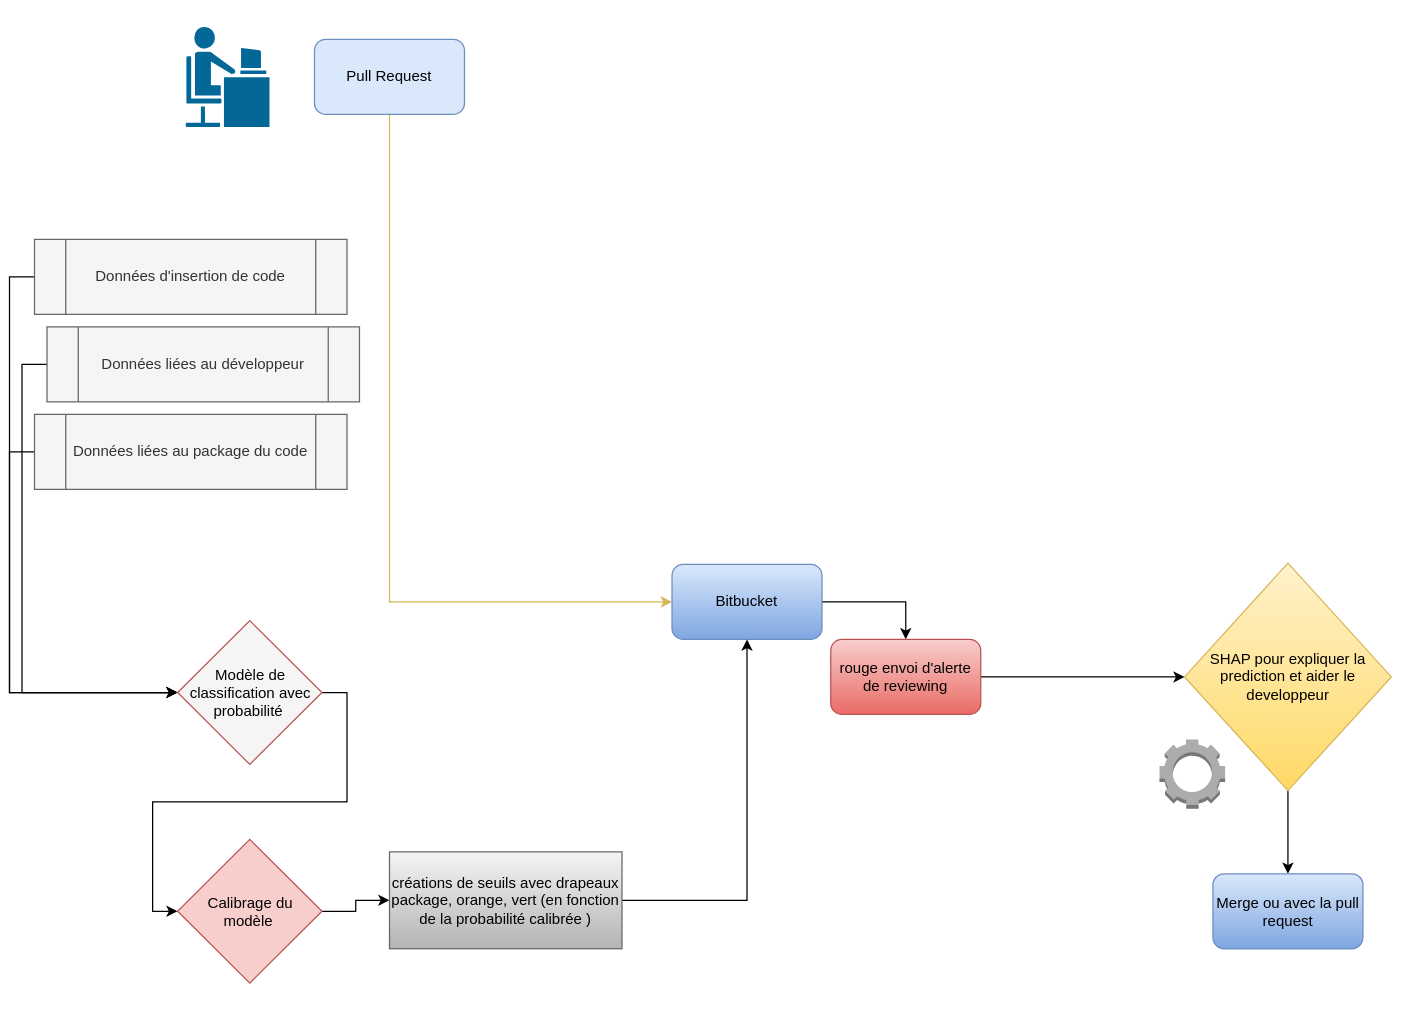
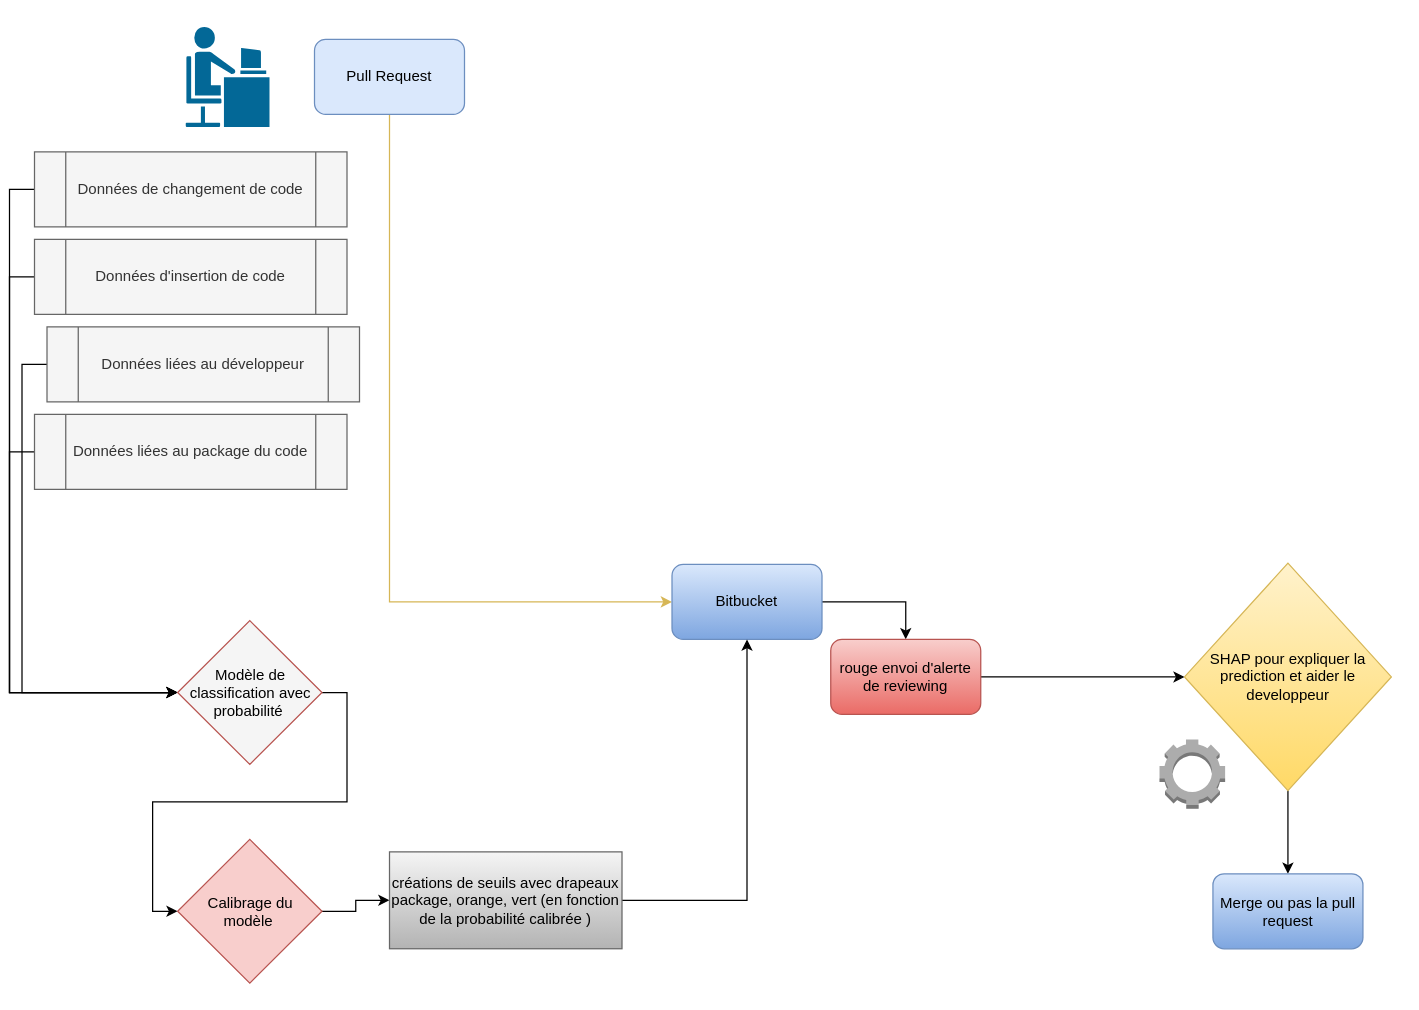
node "Données de changement de code": added
edge "Données de changement de code" -> "Modèle de classification avec probabilité": added
node "Merge ou avec la pull request": label "Merge ou avec la pull request" -> "Merge ou pas la pull request"
